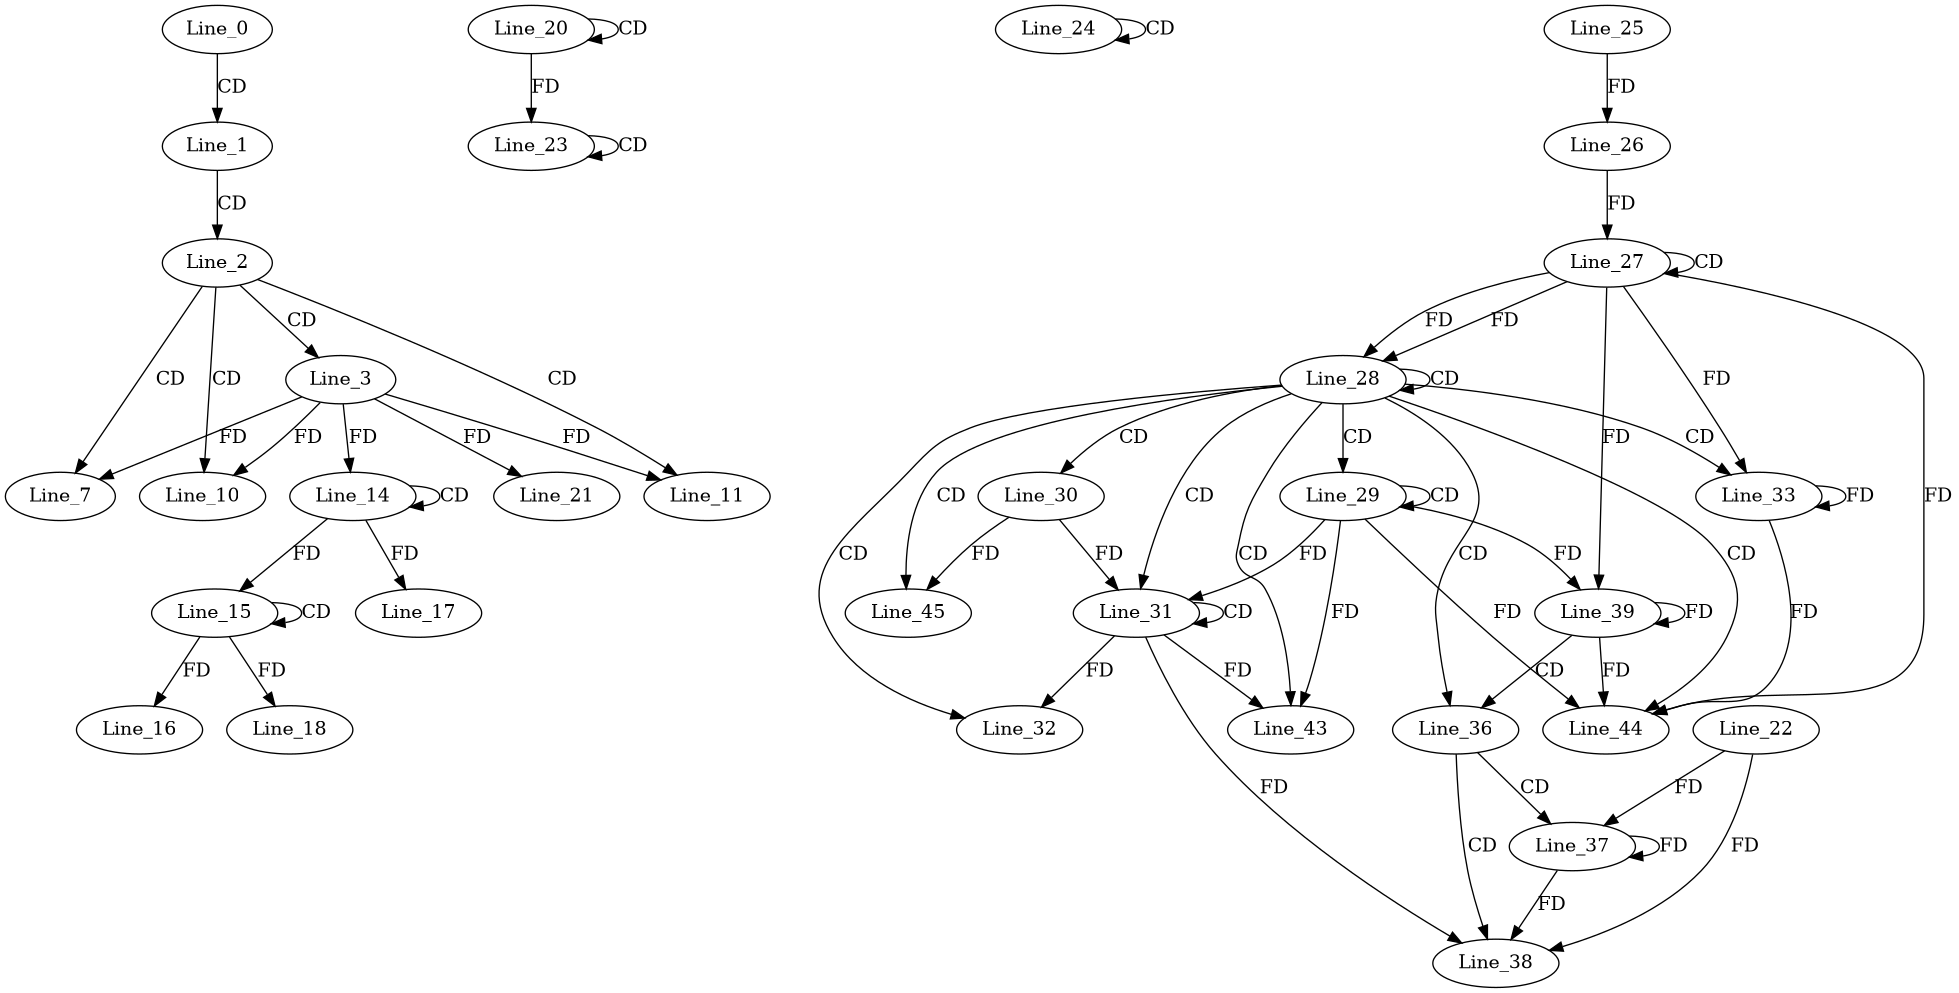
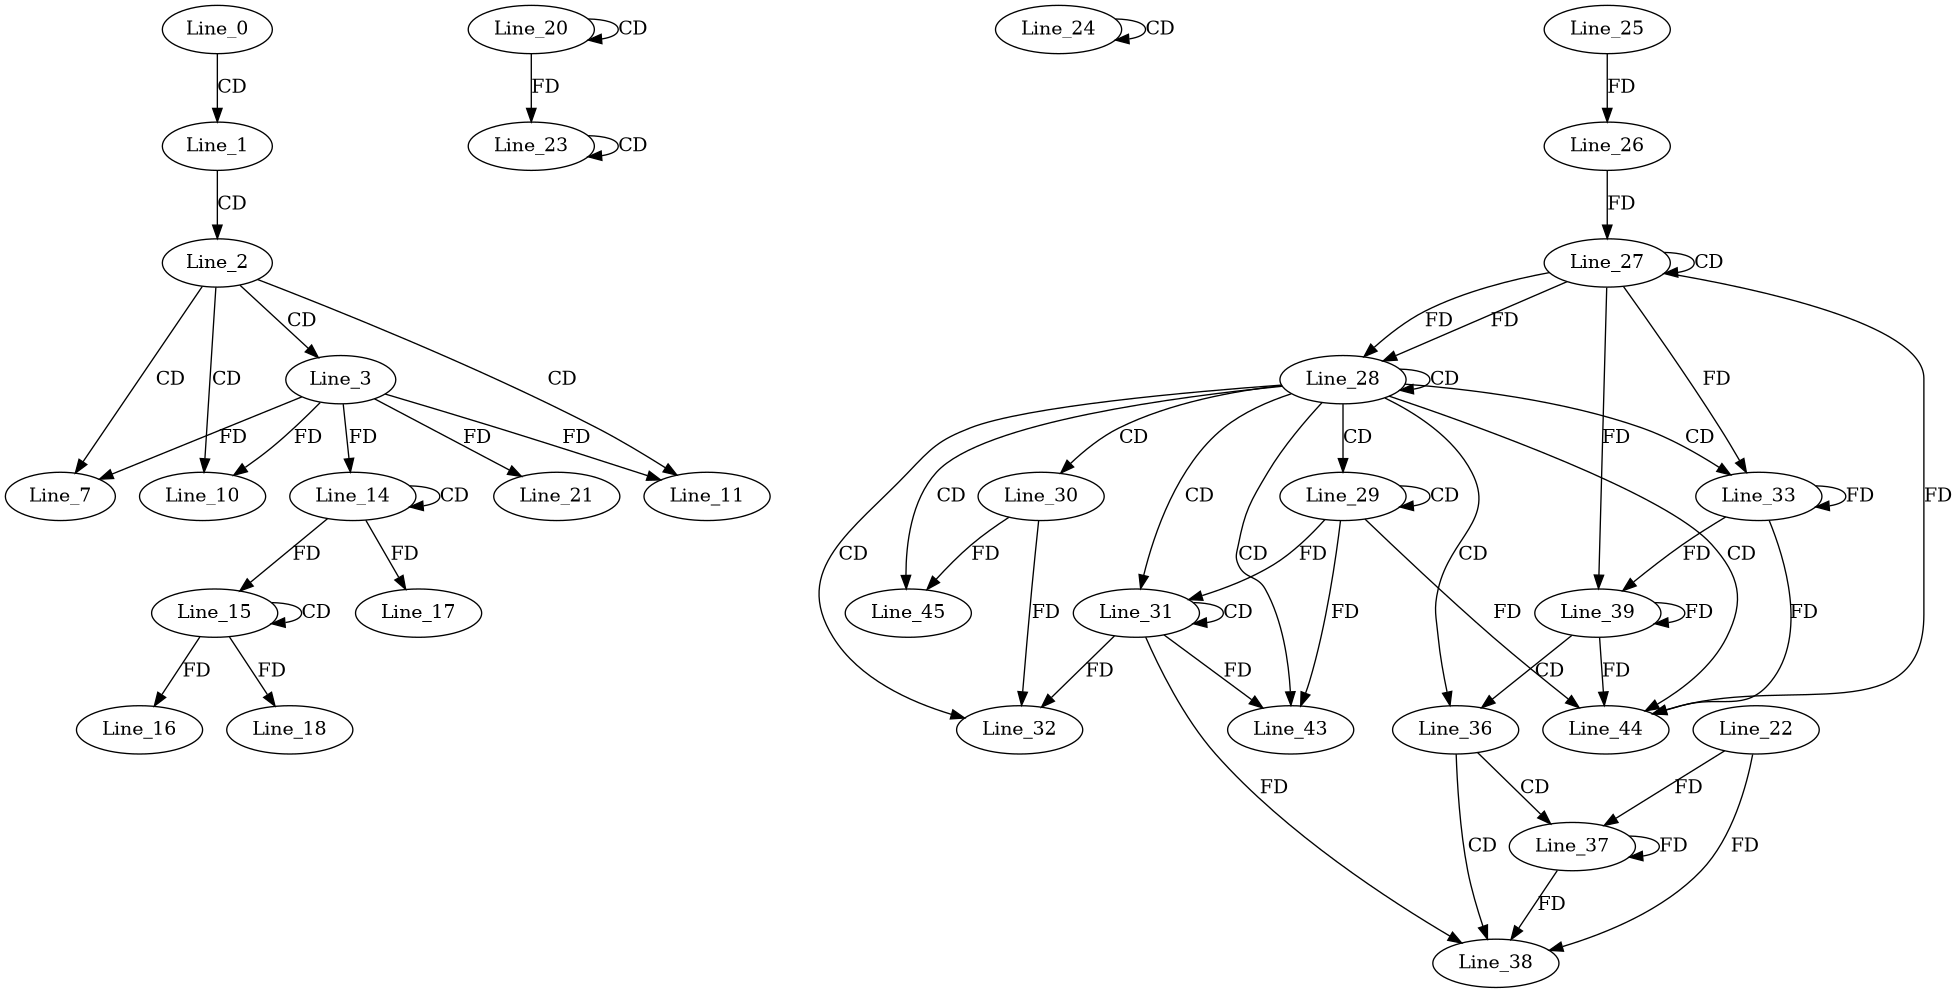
edge "Line_29" -> "Line_39": now "Line_33" -> "Line_39"
edge "Line_30" -> "Line_31": now "Line_30" -> "Line_32"
